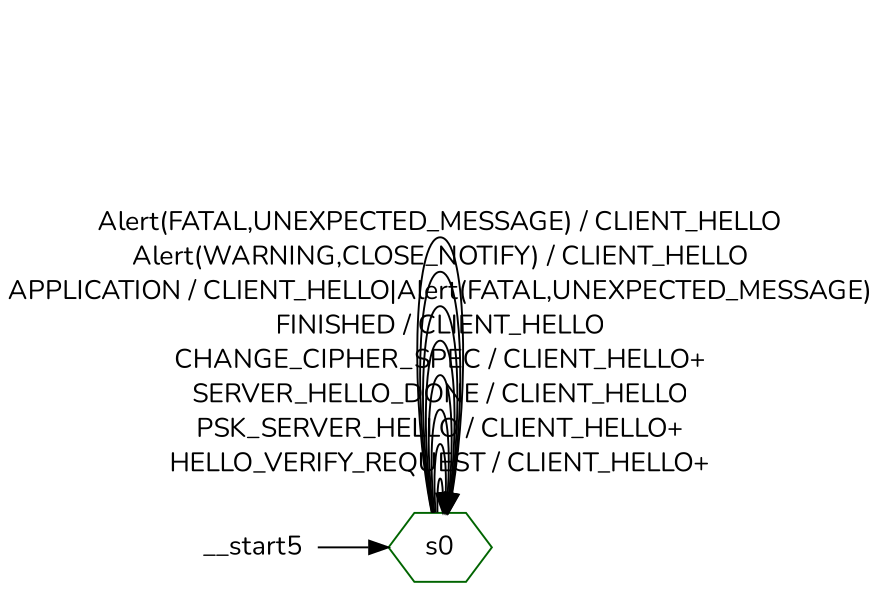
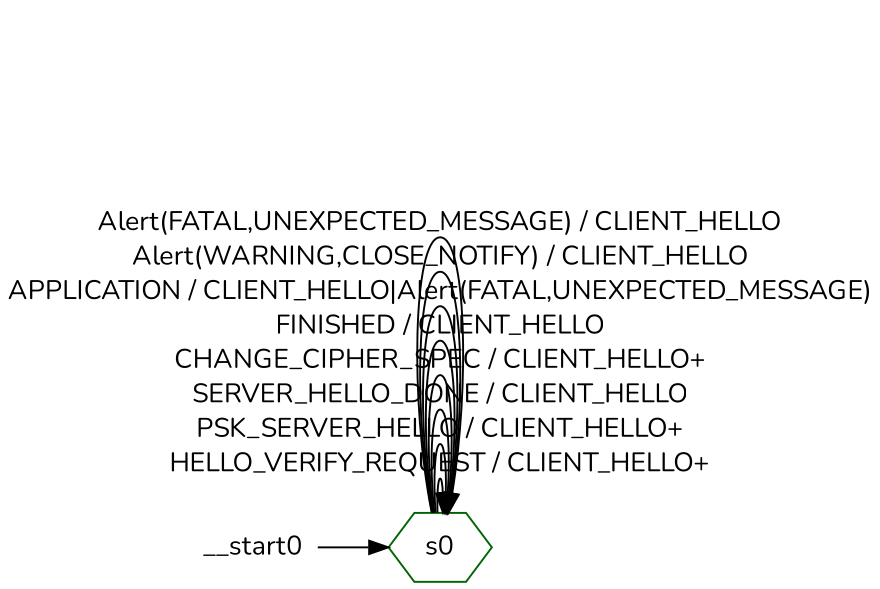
node "__start5": label "__start5" -> "__start0"
